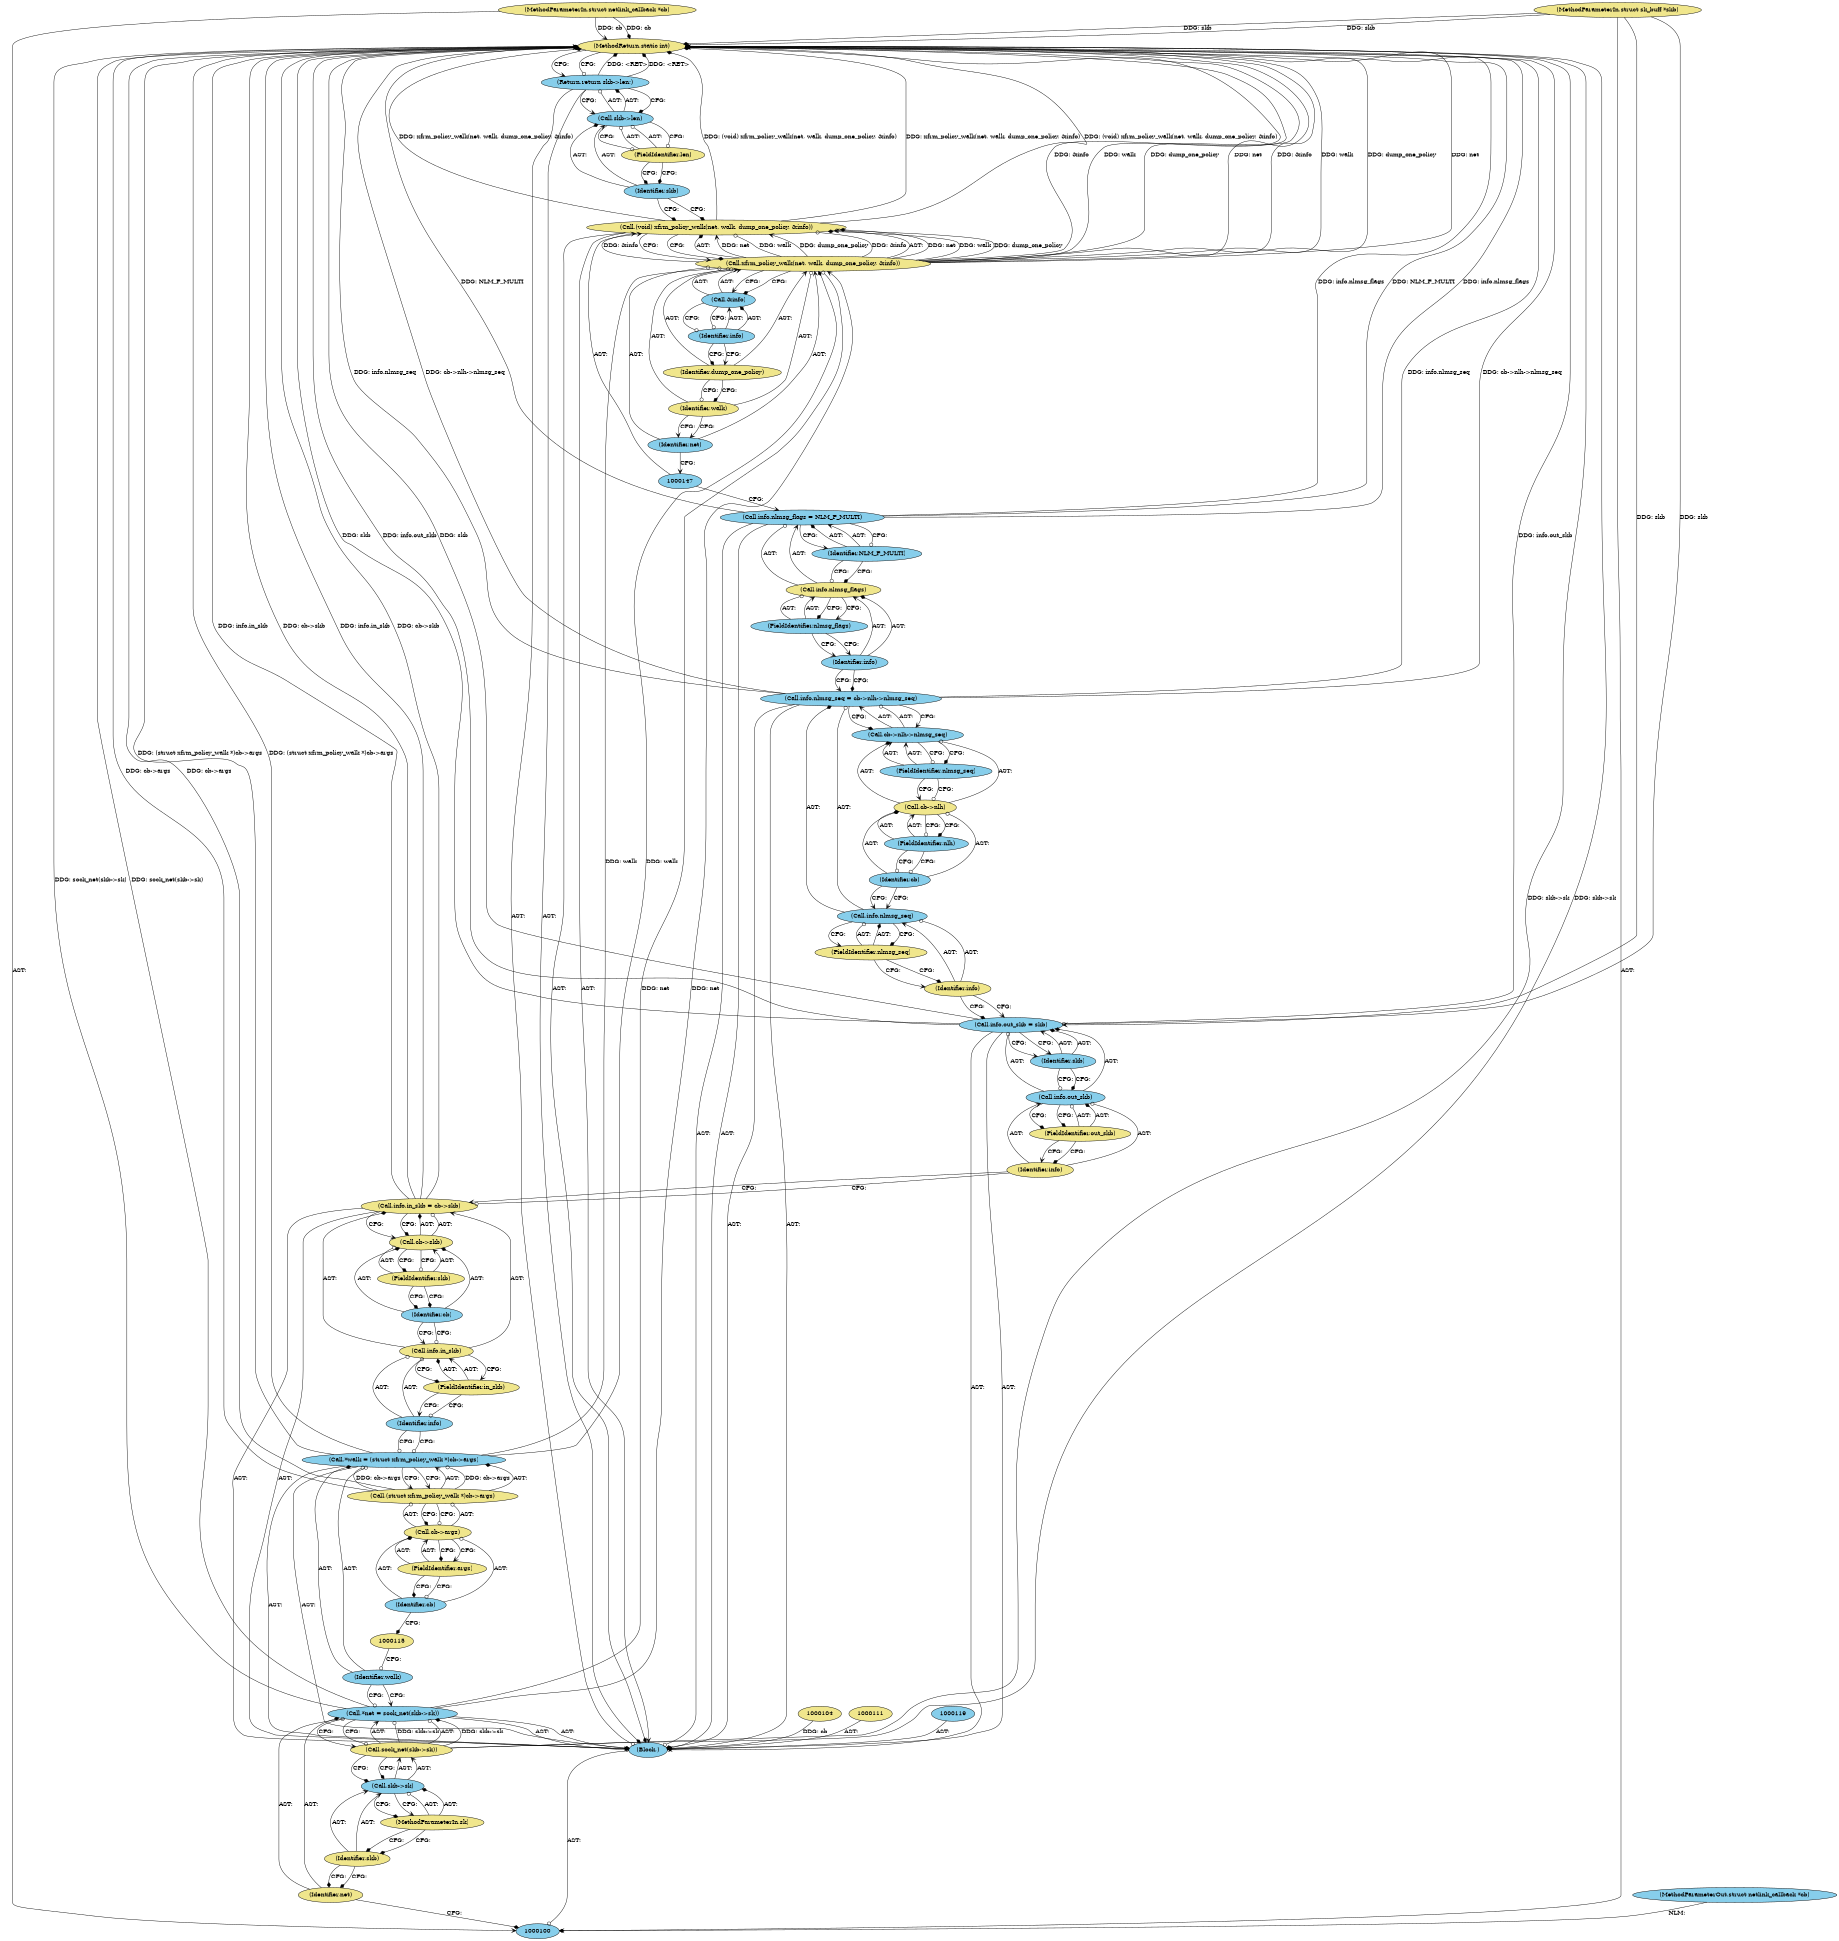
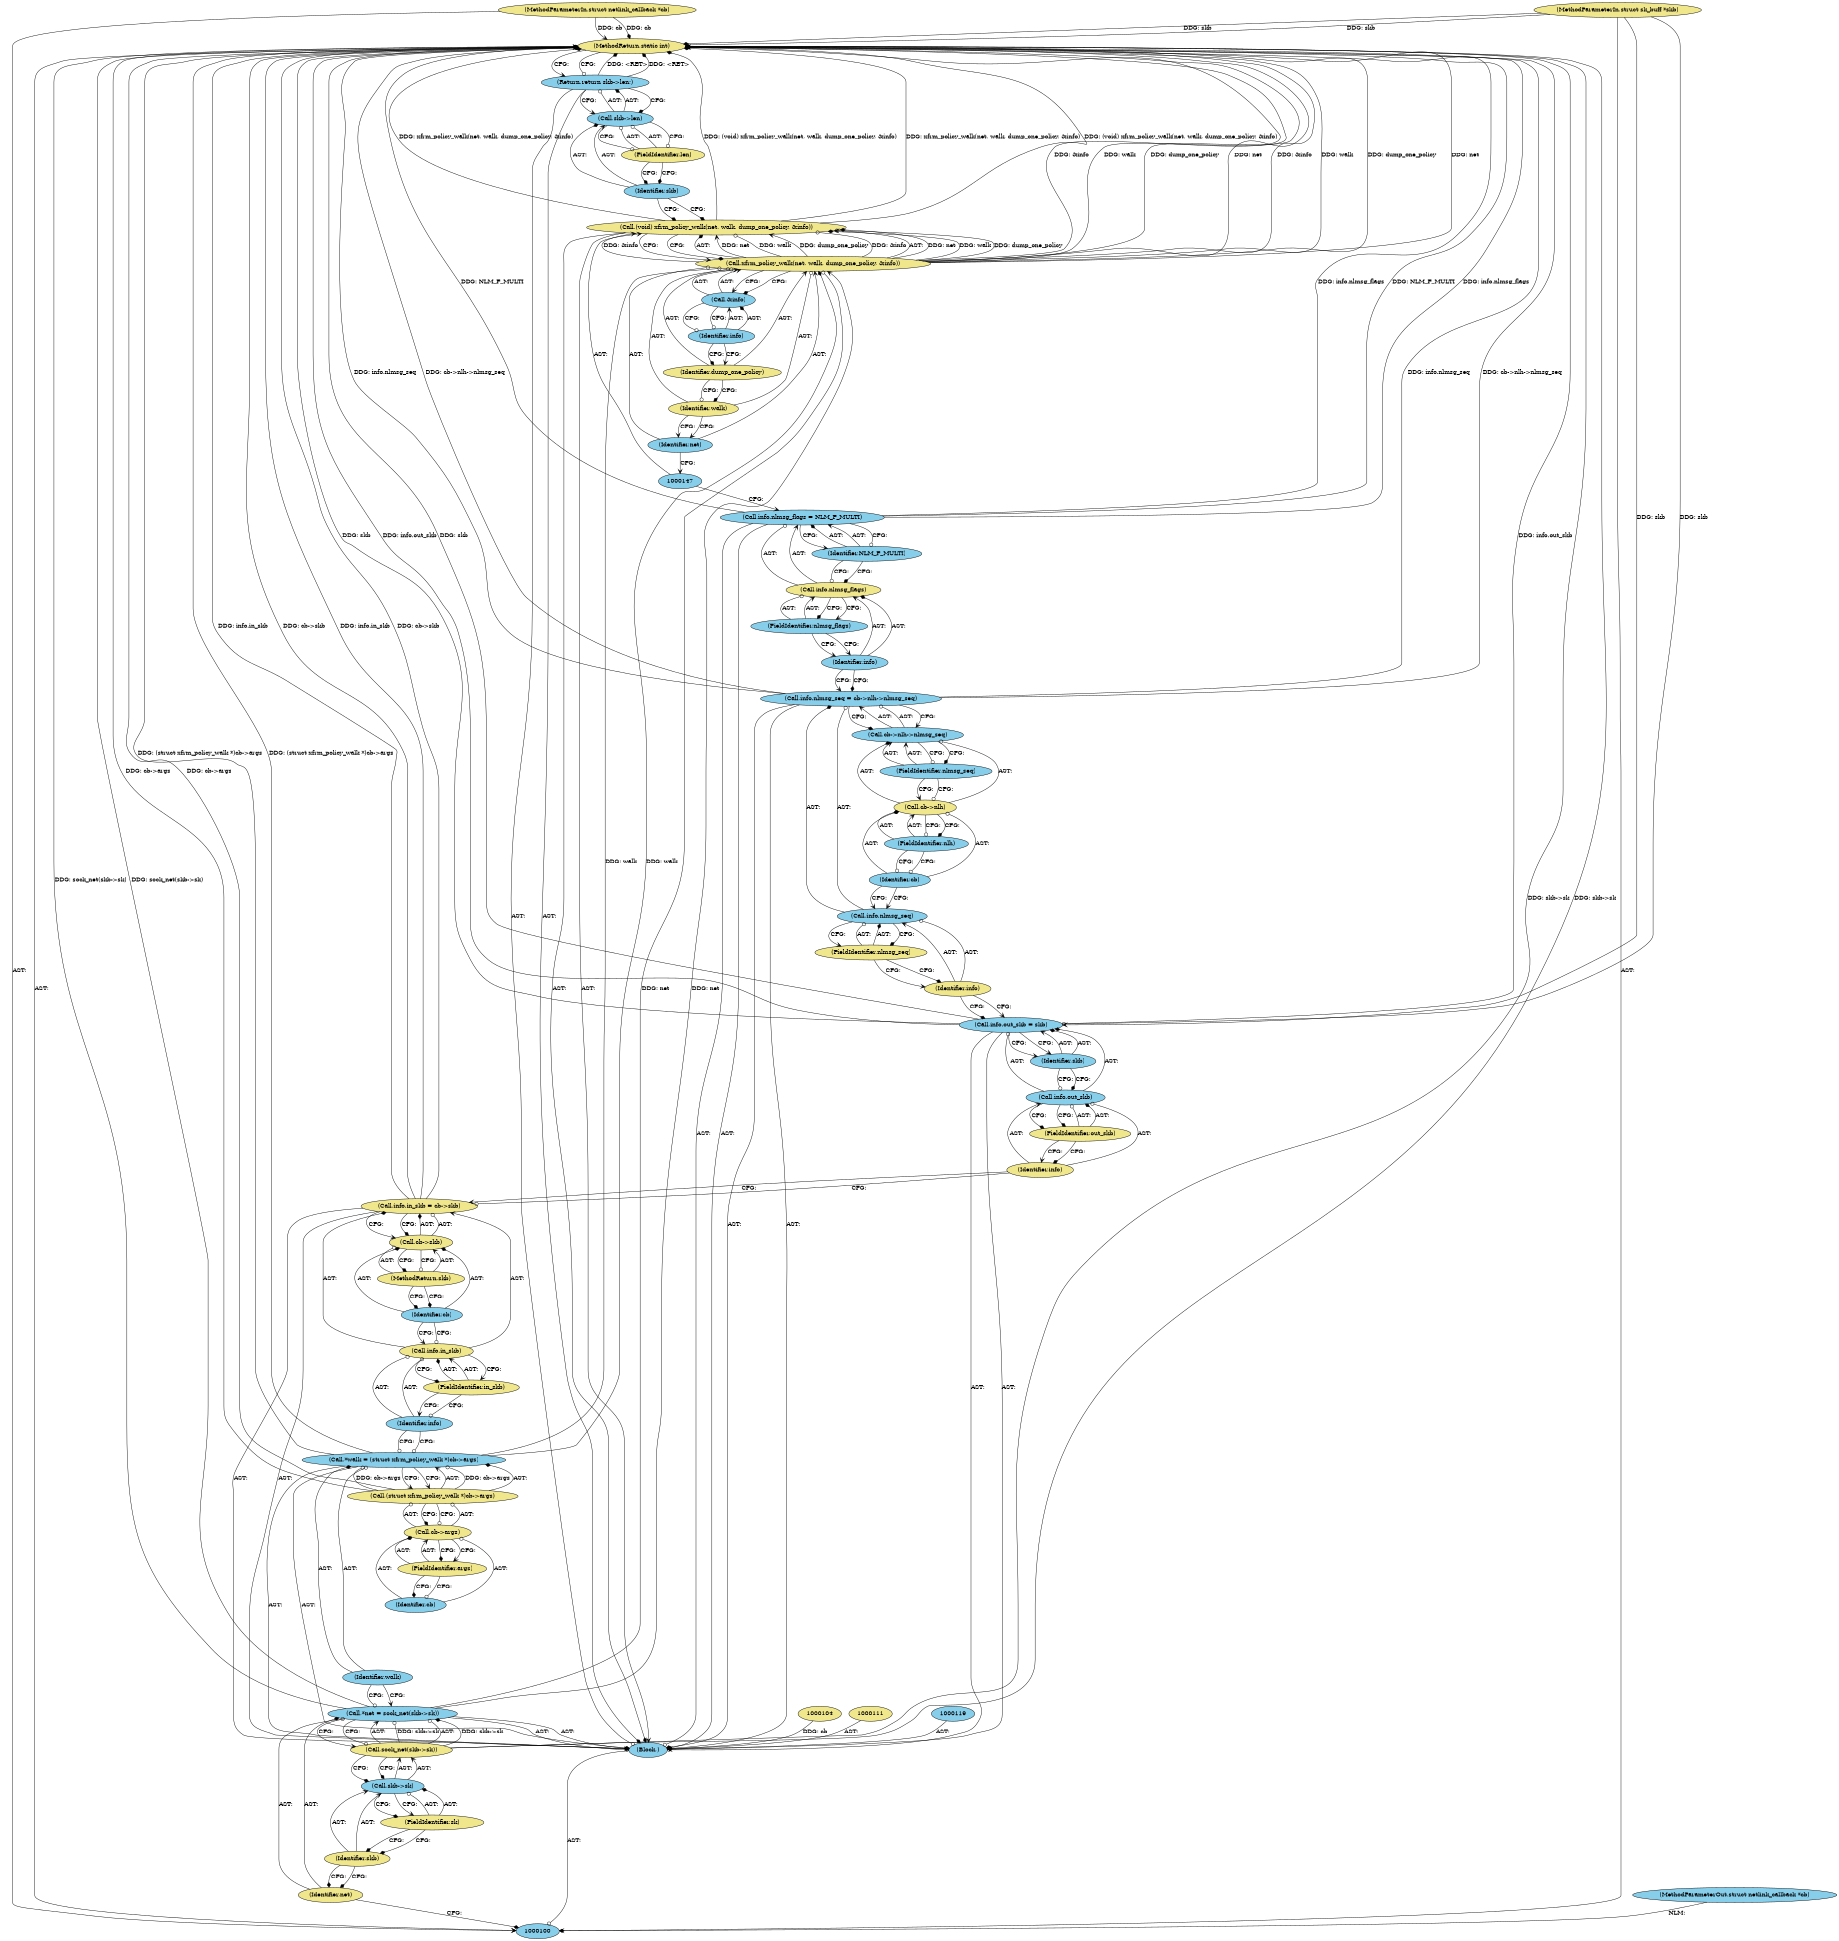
edge "(MethodReturn,static int)" -> "1000100": added, label "AST:"
node "(FieldIdentifier,skb)": label "(FieldIdentifier,skb)" -> "(MethodReturn,skb)"
node "1000115": removed
node "(MethodParameterIn,sk)": label "(MethodParameterIn,sk)" -> "(FieldIdentifier,sk)"
